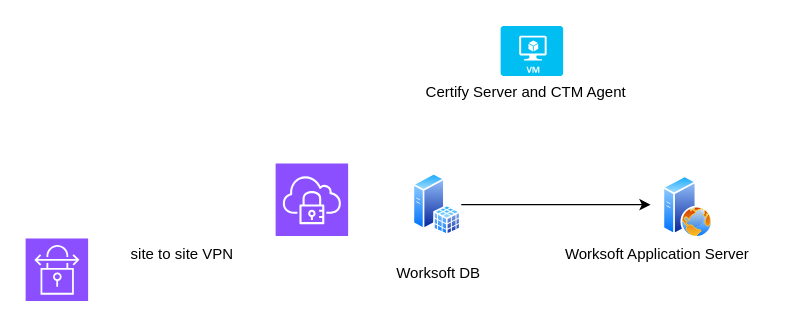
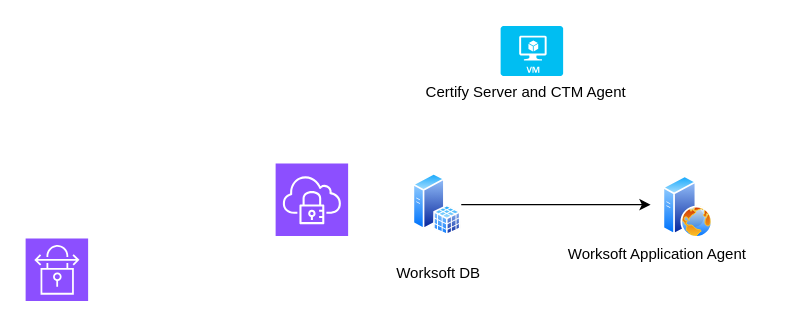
node "site to site VPN": removed
node "Worksoft Application Server": label "Worksoft Application Server" -> "Worksoft Application Agent"
